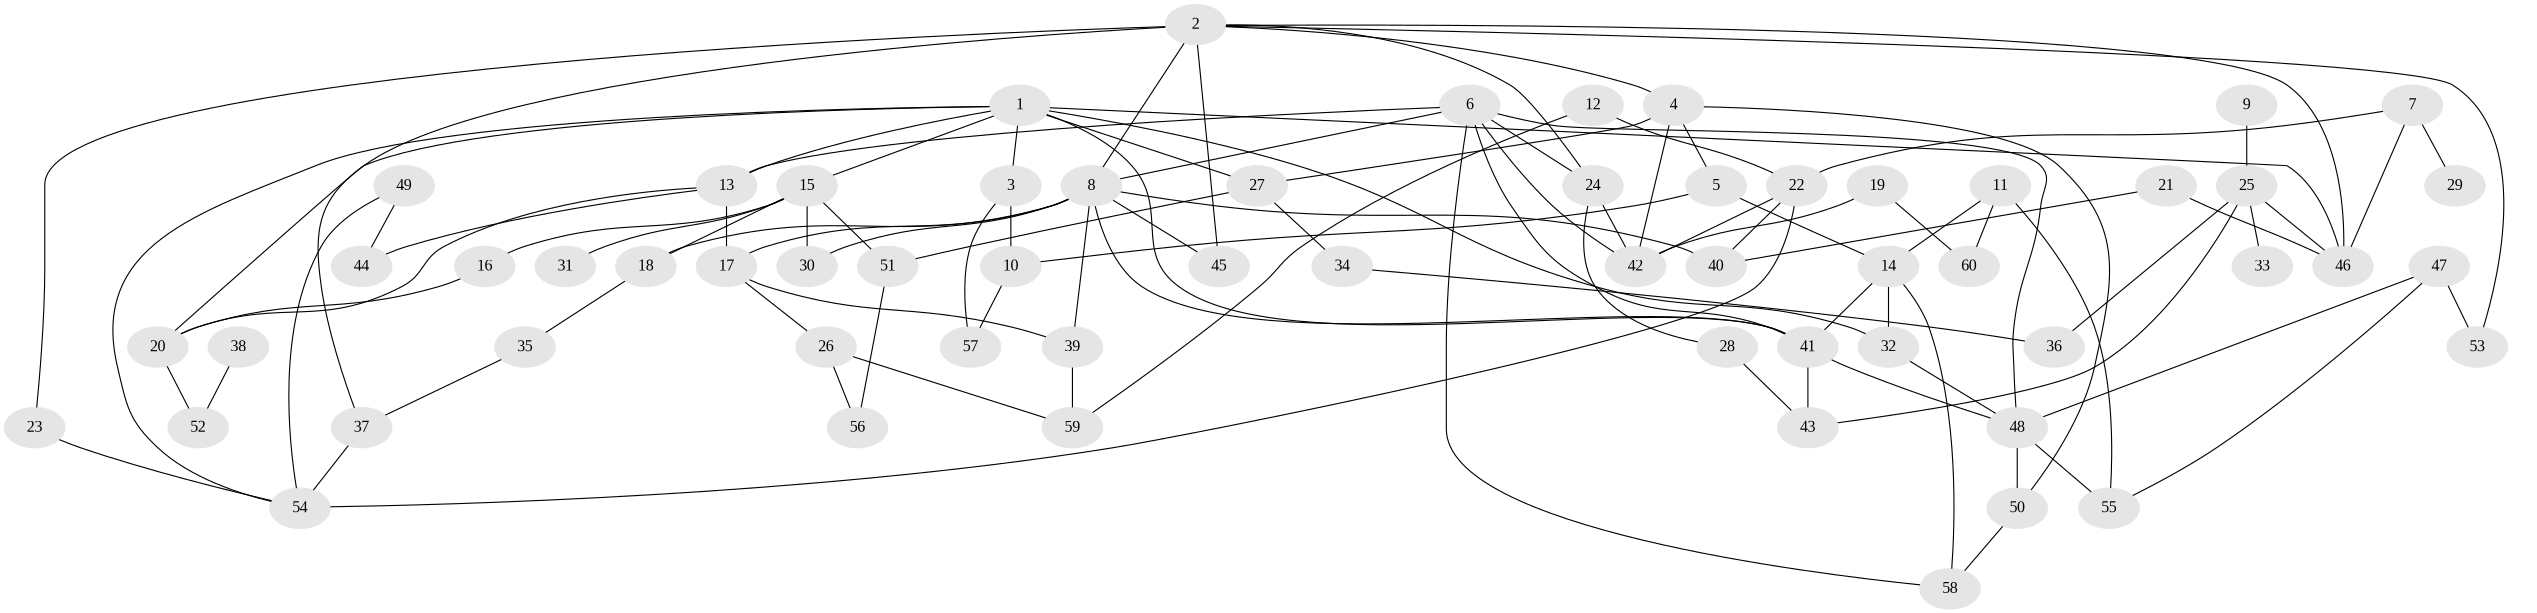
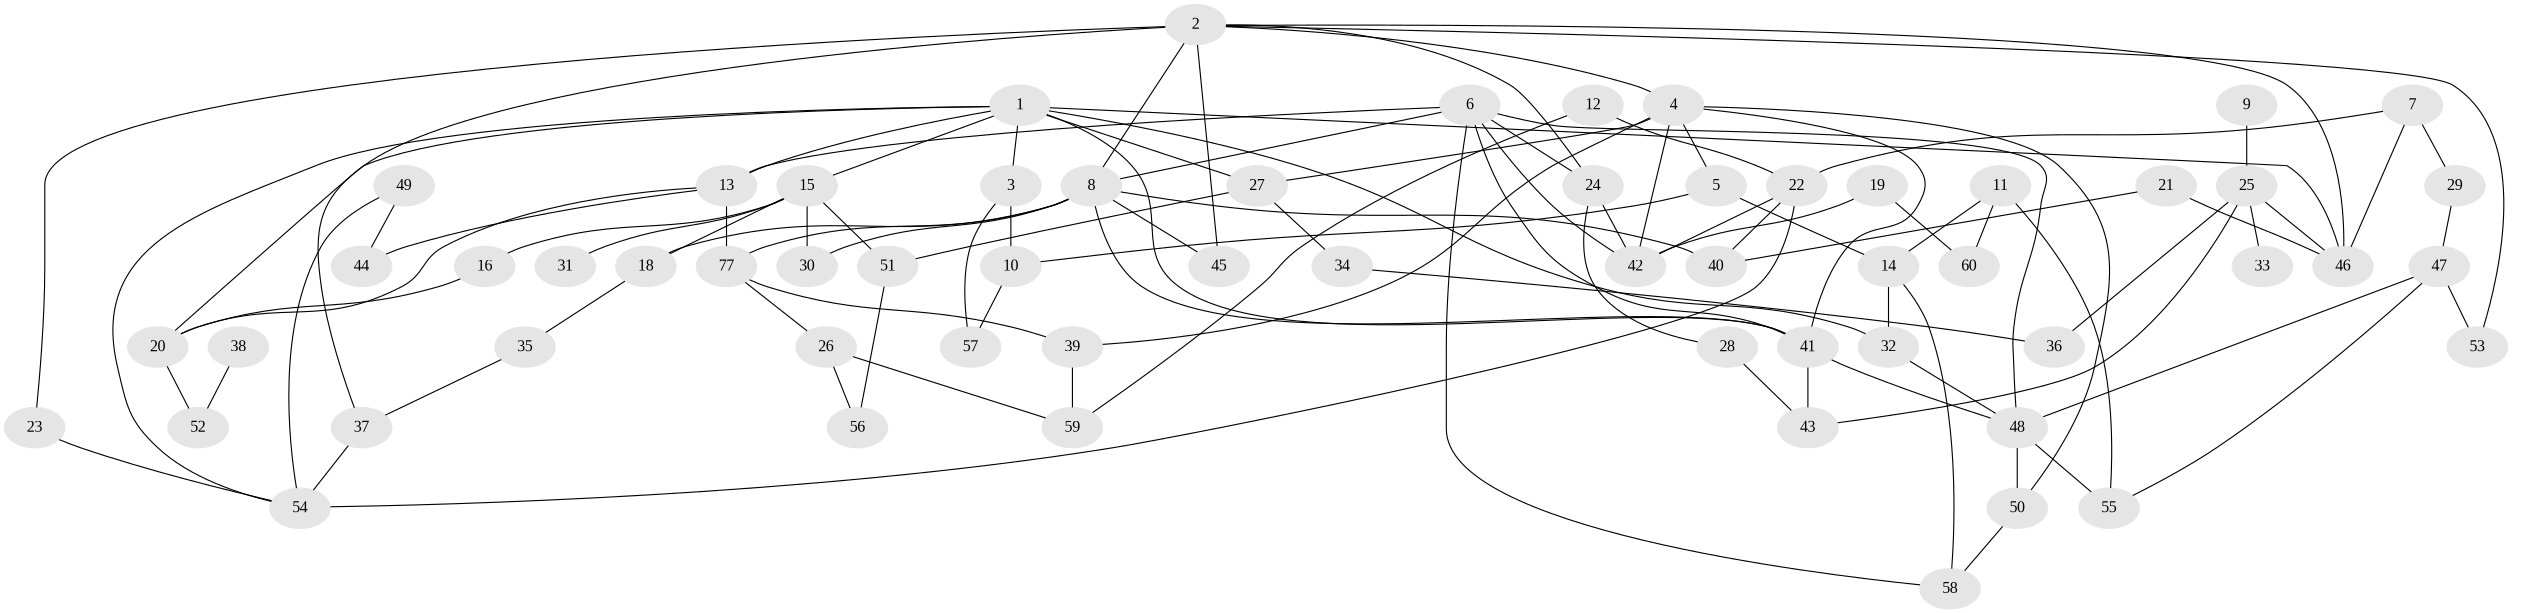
edge "29" -- "47": added
node "17": label "17" -> "77"
edge "8" -- "39": now "4" -- "39"
edge "14" -- "41": now "4" -- "41"
